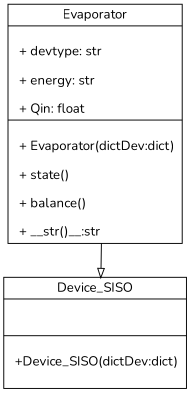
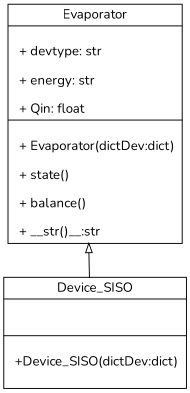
edge "Evaporator" -> "Device_SISO": reversed
